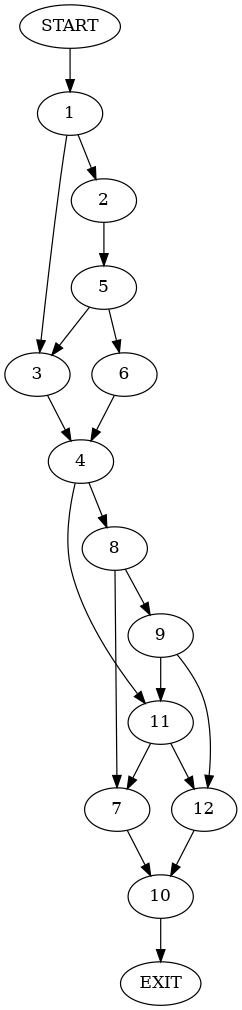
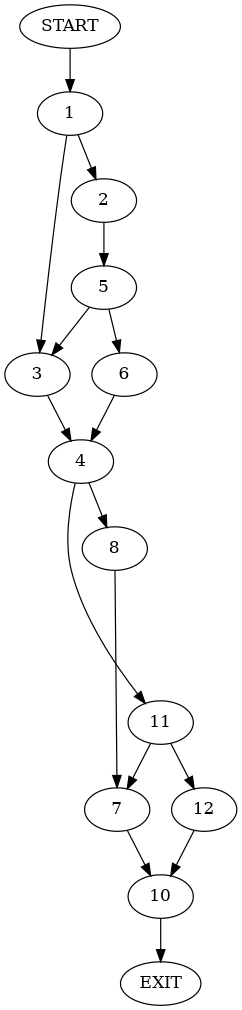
node "9": removed
